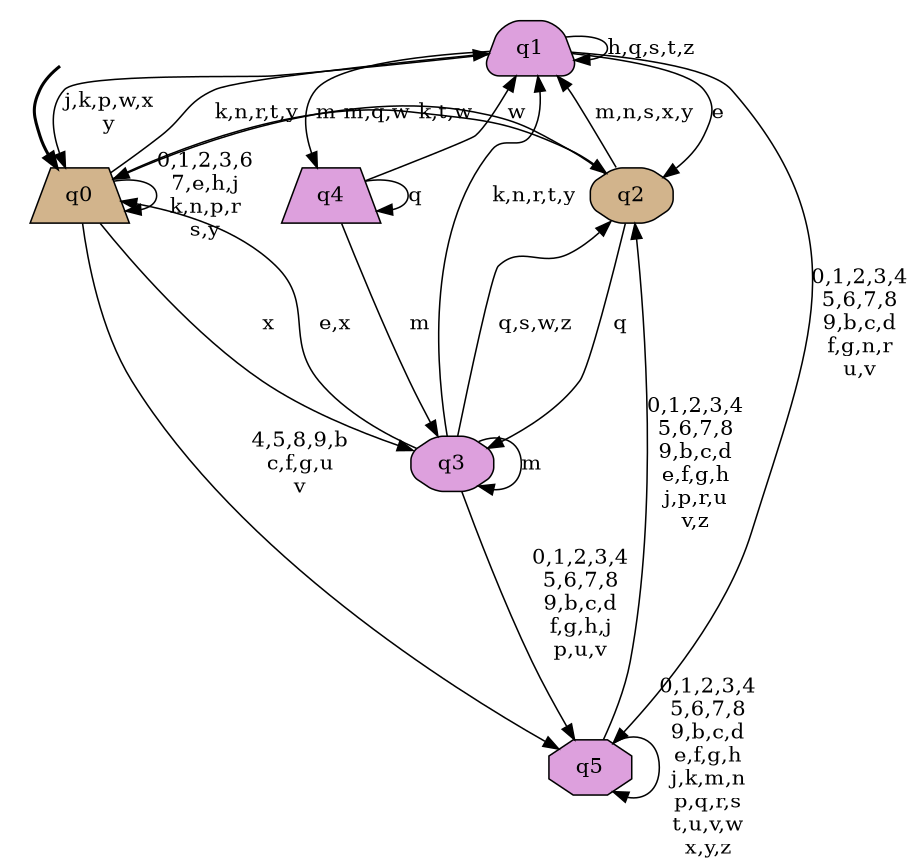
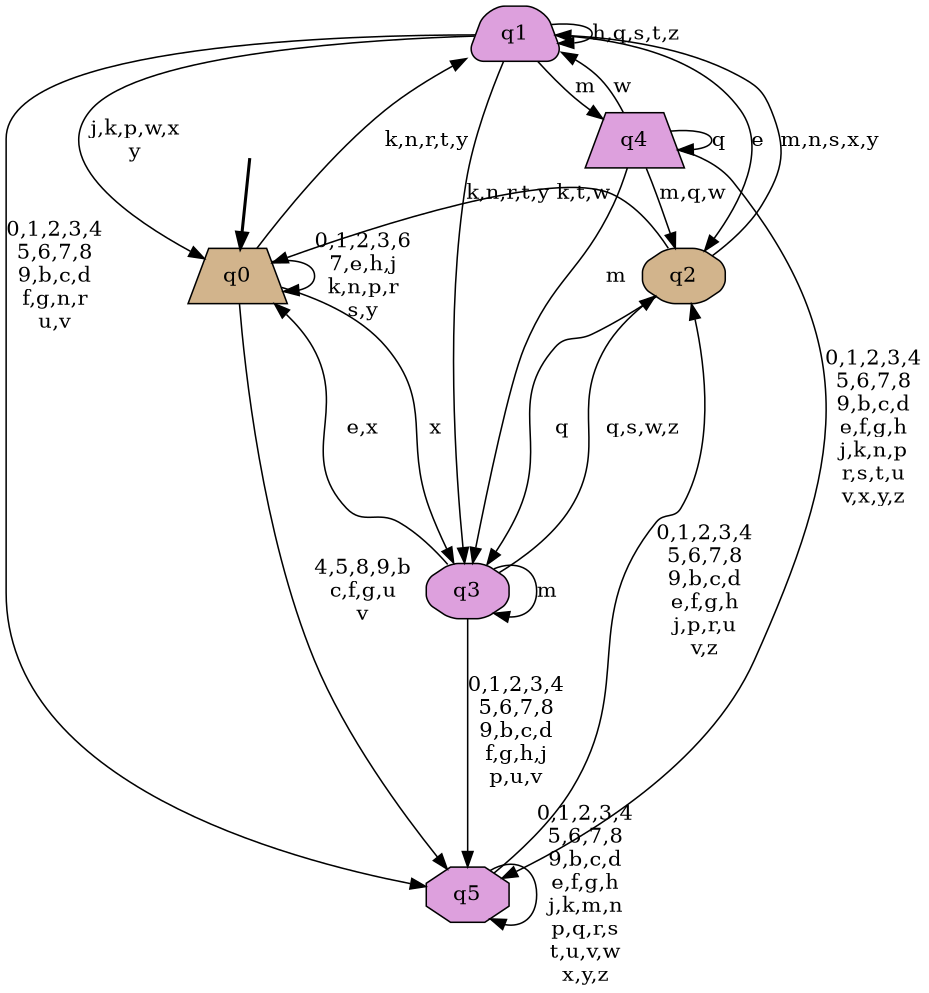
edge "q0" -> "q2": now "q4" -> "q2"
edge "q3" -> "q1": reversed
edge "q4" -> "q5": added, label "0,1,2,3,4 5,6,7,8 9,b,c,d e,f,g,h j,k,n,p r,s,t,u v,x,y,z"
